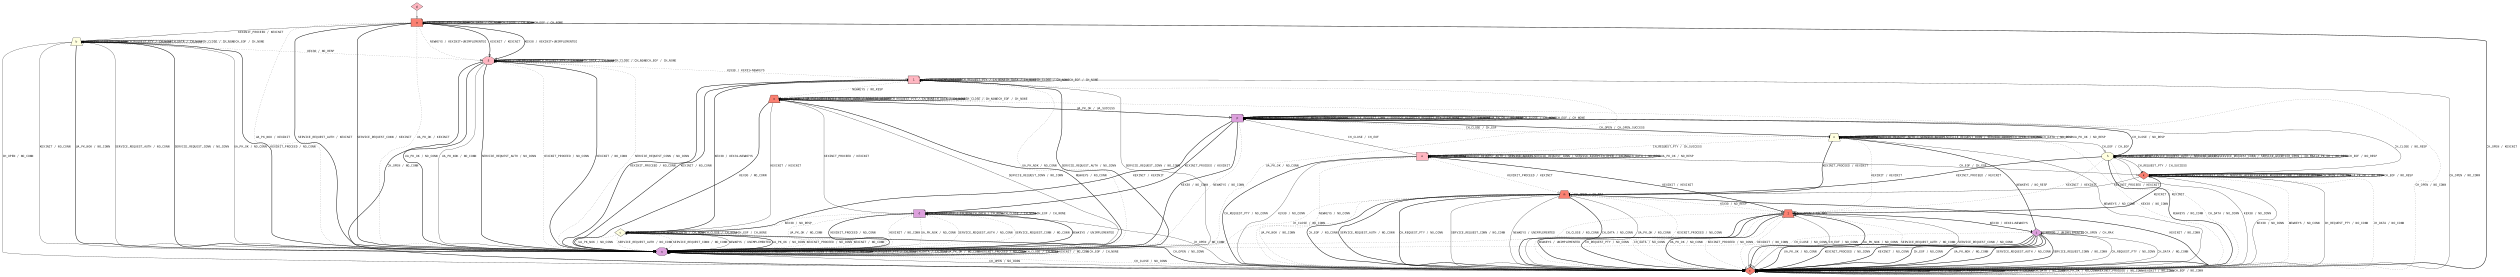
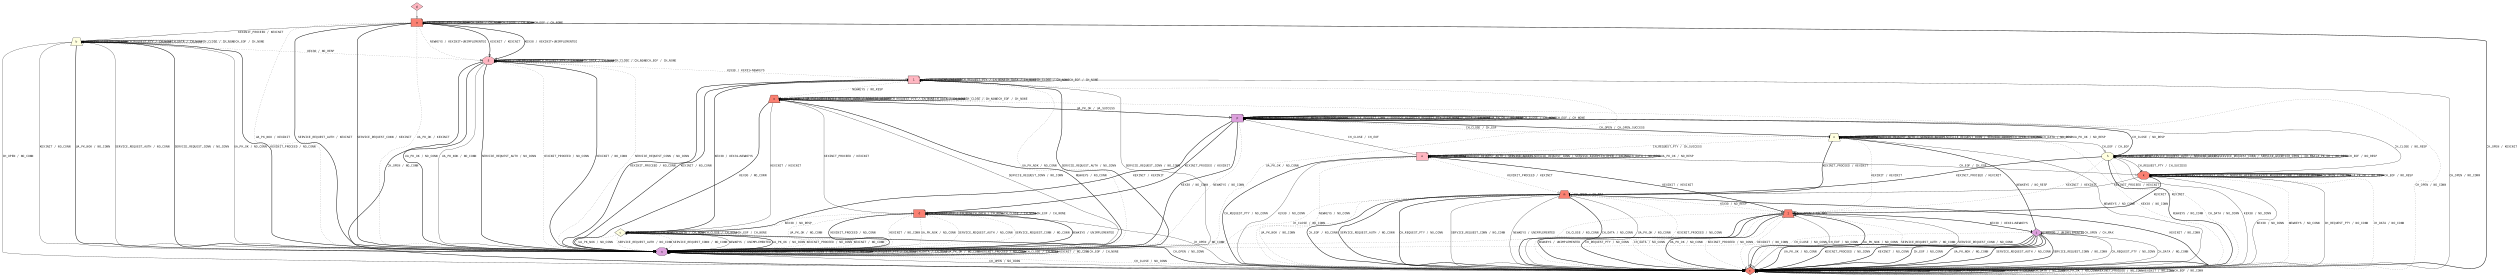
node "k": shape diamond -> octagon
node "d": fillcolor plum -> salmon
